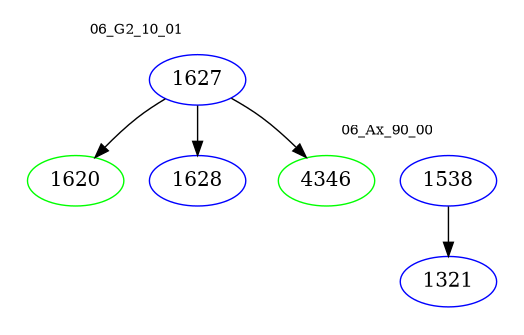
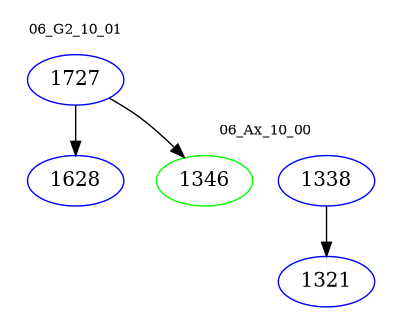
node "1627": label "1627" -> "1727"
cluster "06_Ax_90_00": label "06_Ax_90_00" -> "06_Ax_10_00"
node "1620": removed
node "4346": label "4346" -> "1346"
node "1538": label "1538" -> "1338"
